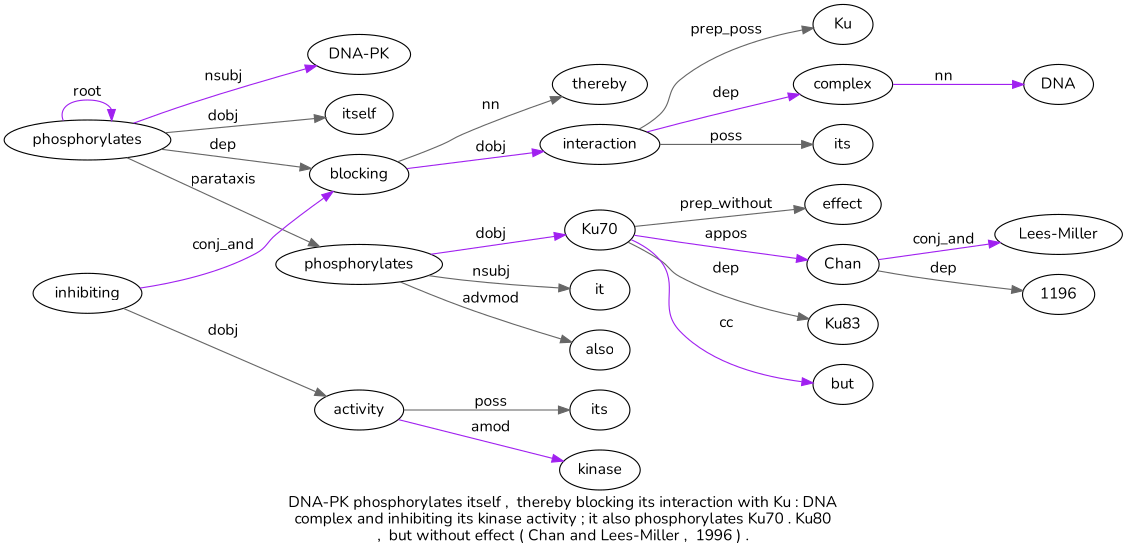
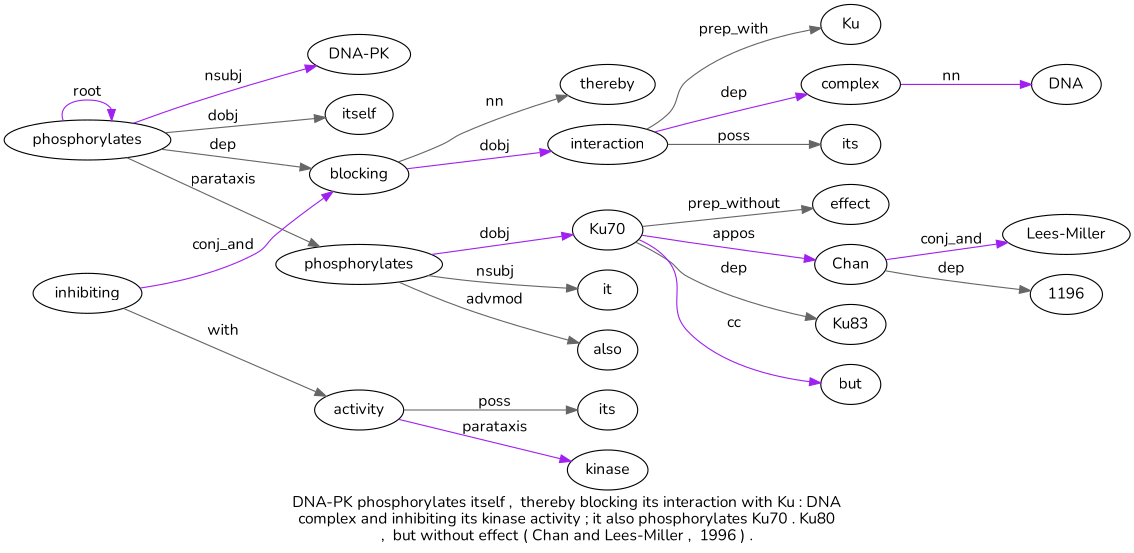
edge "interaction" -> "Ku": label "prep_poss" -> "prep_with"
edge "inhibiting" -> "activity": label "dobj" -> "with"
edge "activity" -> "kinase": label "amod" -> "parataxis"
